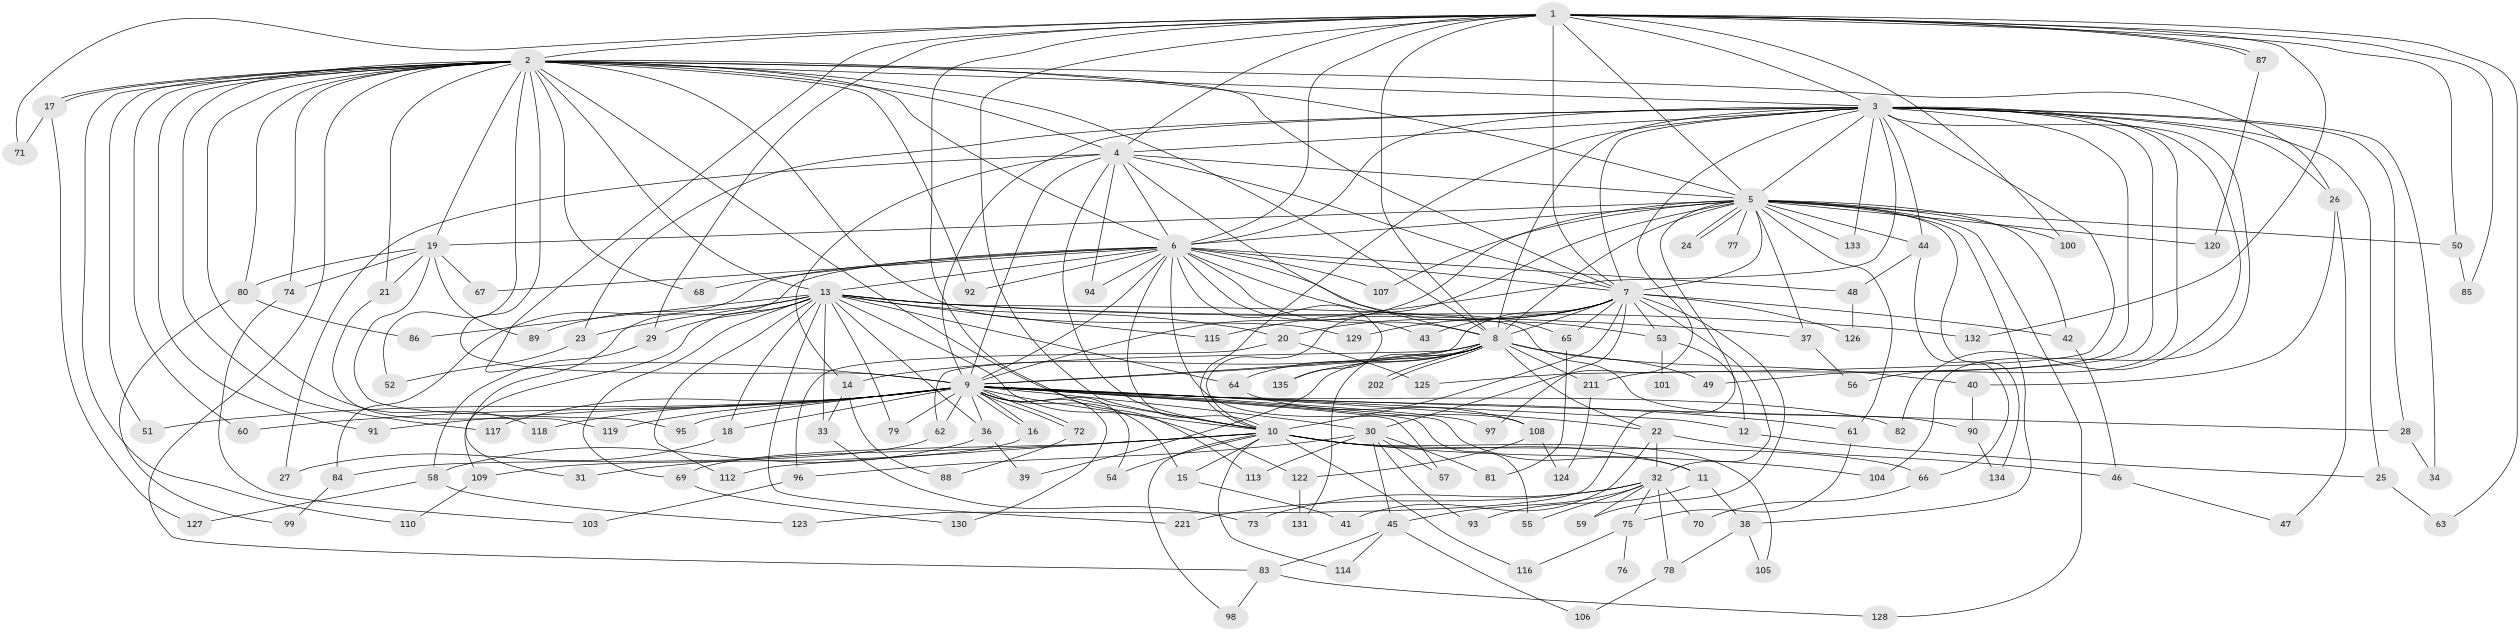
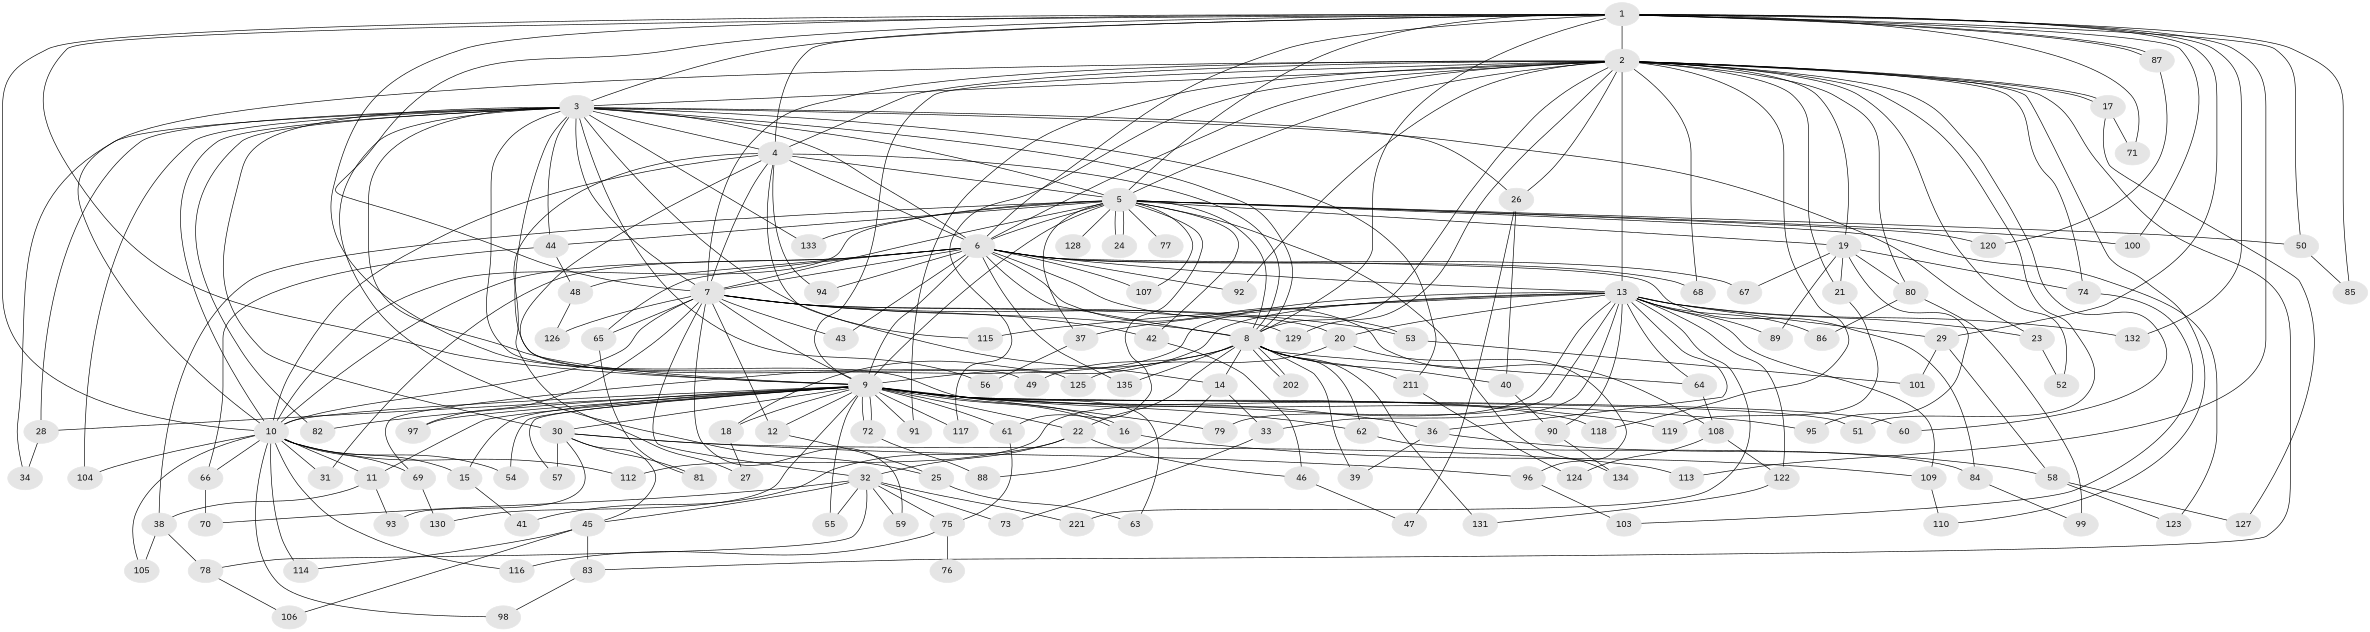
edge "29" -- "101": added
edge "53" -- "12": now "7" -- "12"
edge "83" -- "128": removed
